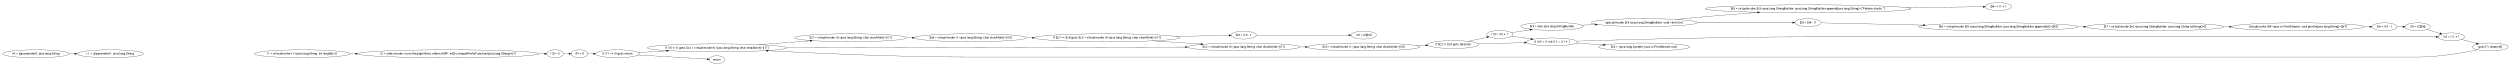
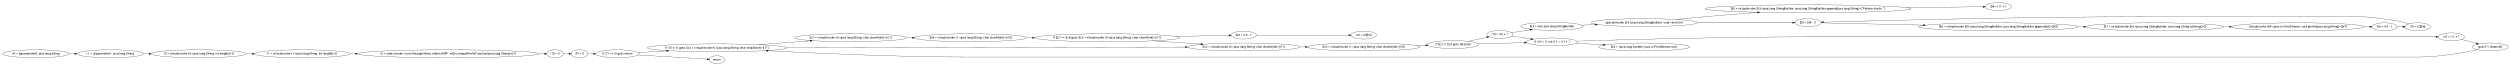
edge "i10 = r2[$i6]" -> "i10 = i11 + 1": now "i10 = r2[$i6]" -> "$i5 = $i4 - i1"
node "i0 = virtualinvoke r0.<java.lang.String: int length()>()": added
